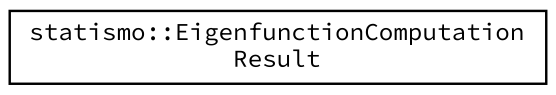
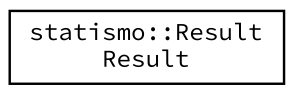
node "statismo::EigenfunctionComputation Result": label "statismo::EigenfunctionComputation Result" -> "statismo::Result Result"
